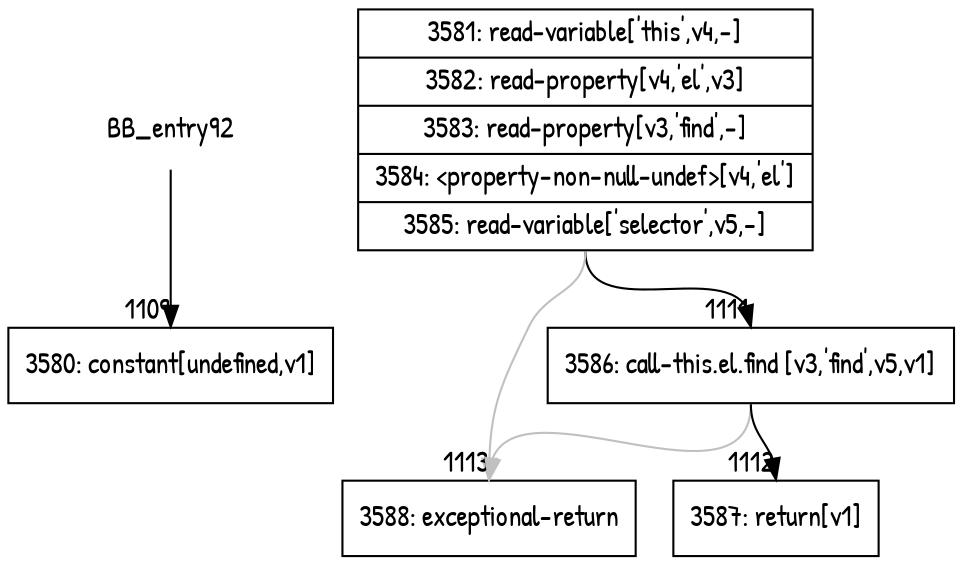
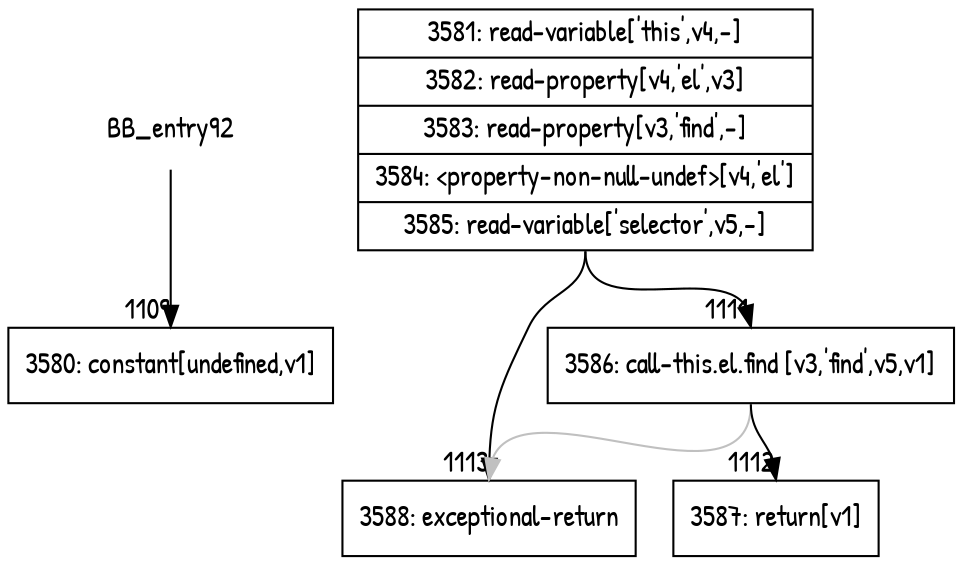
edge "3581: read-variable['this',v4,-]" -> "3588: exceptional-return": color gray -> black
